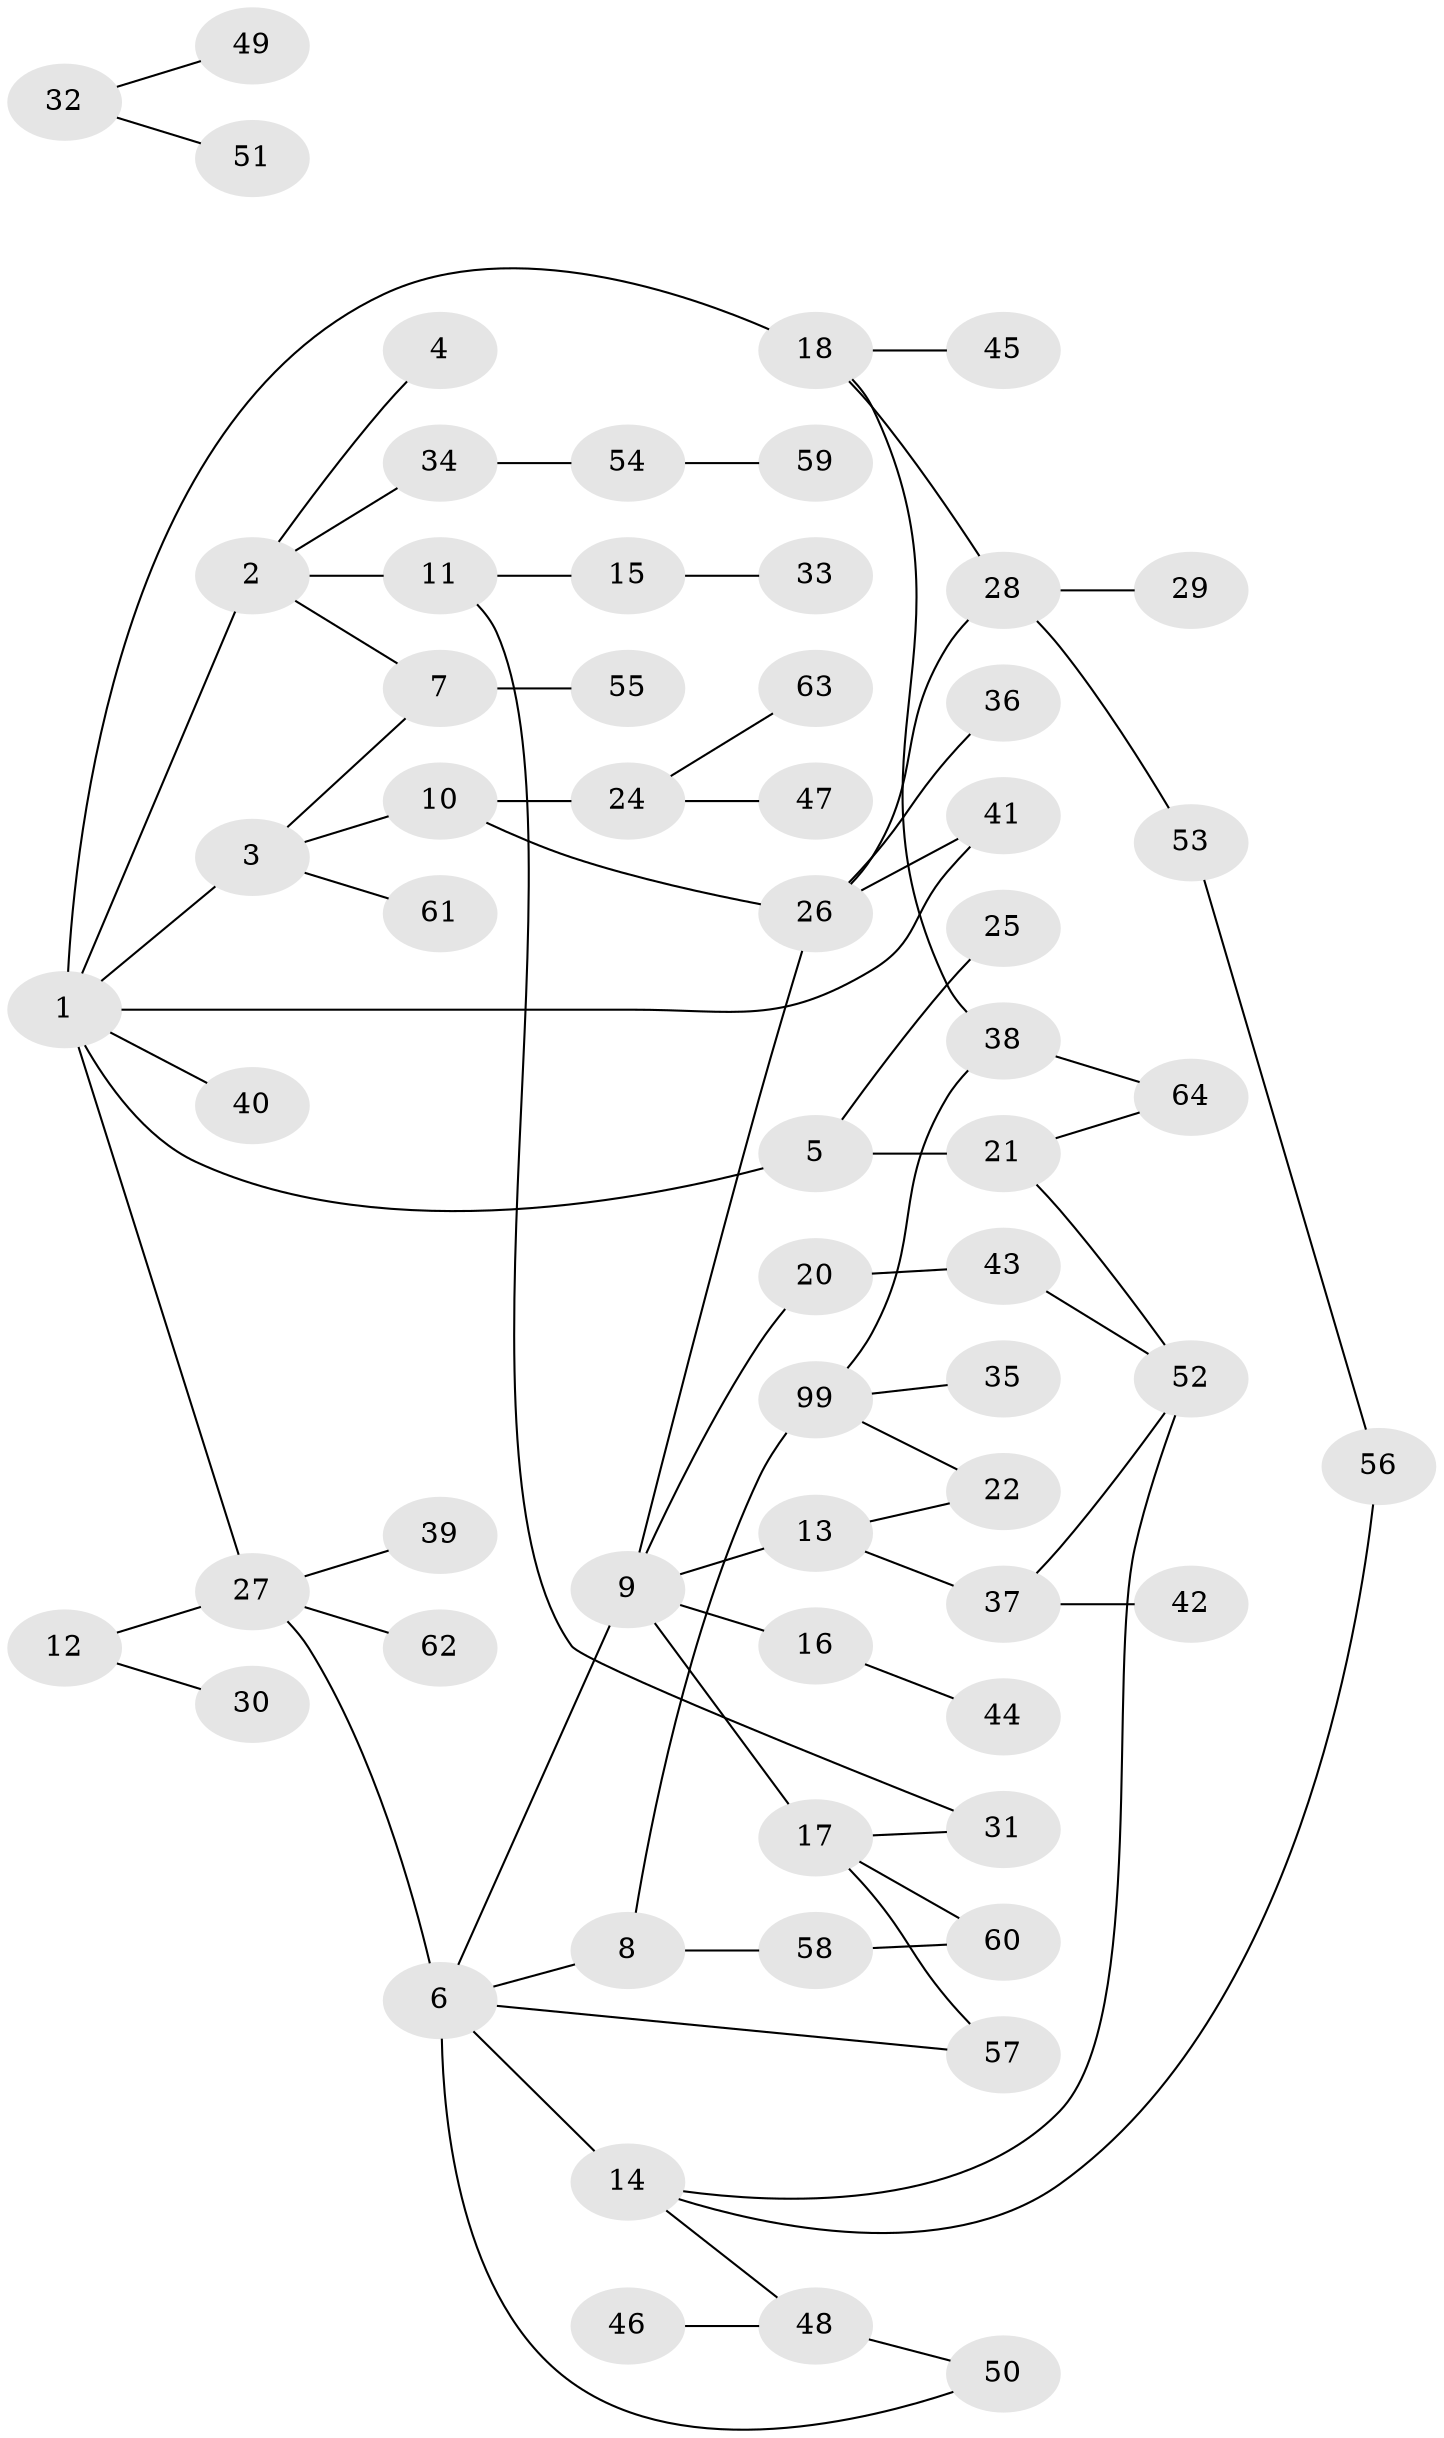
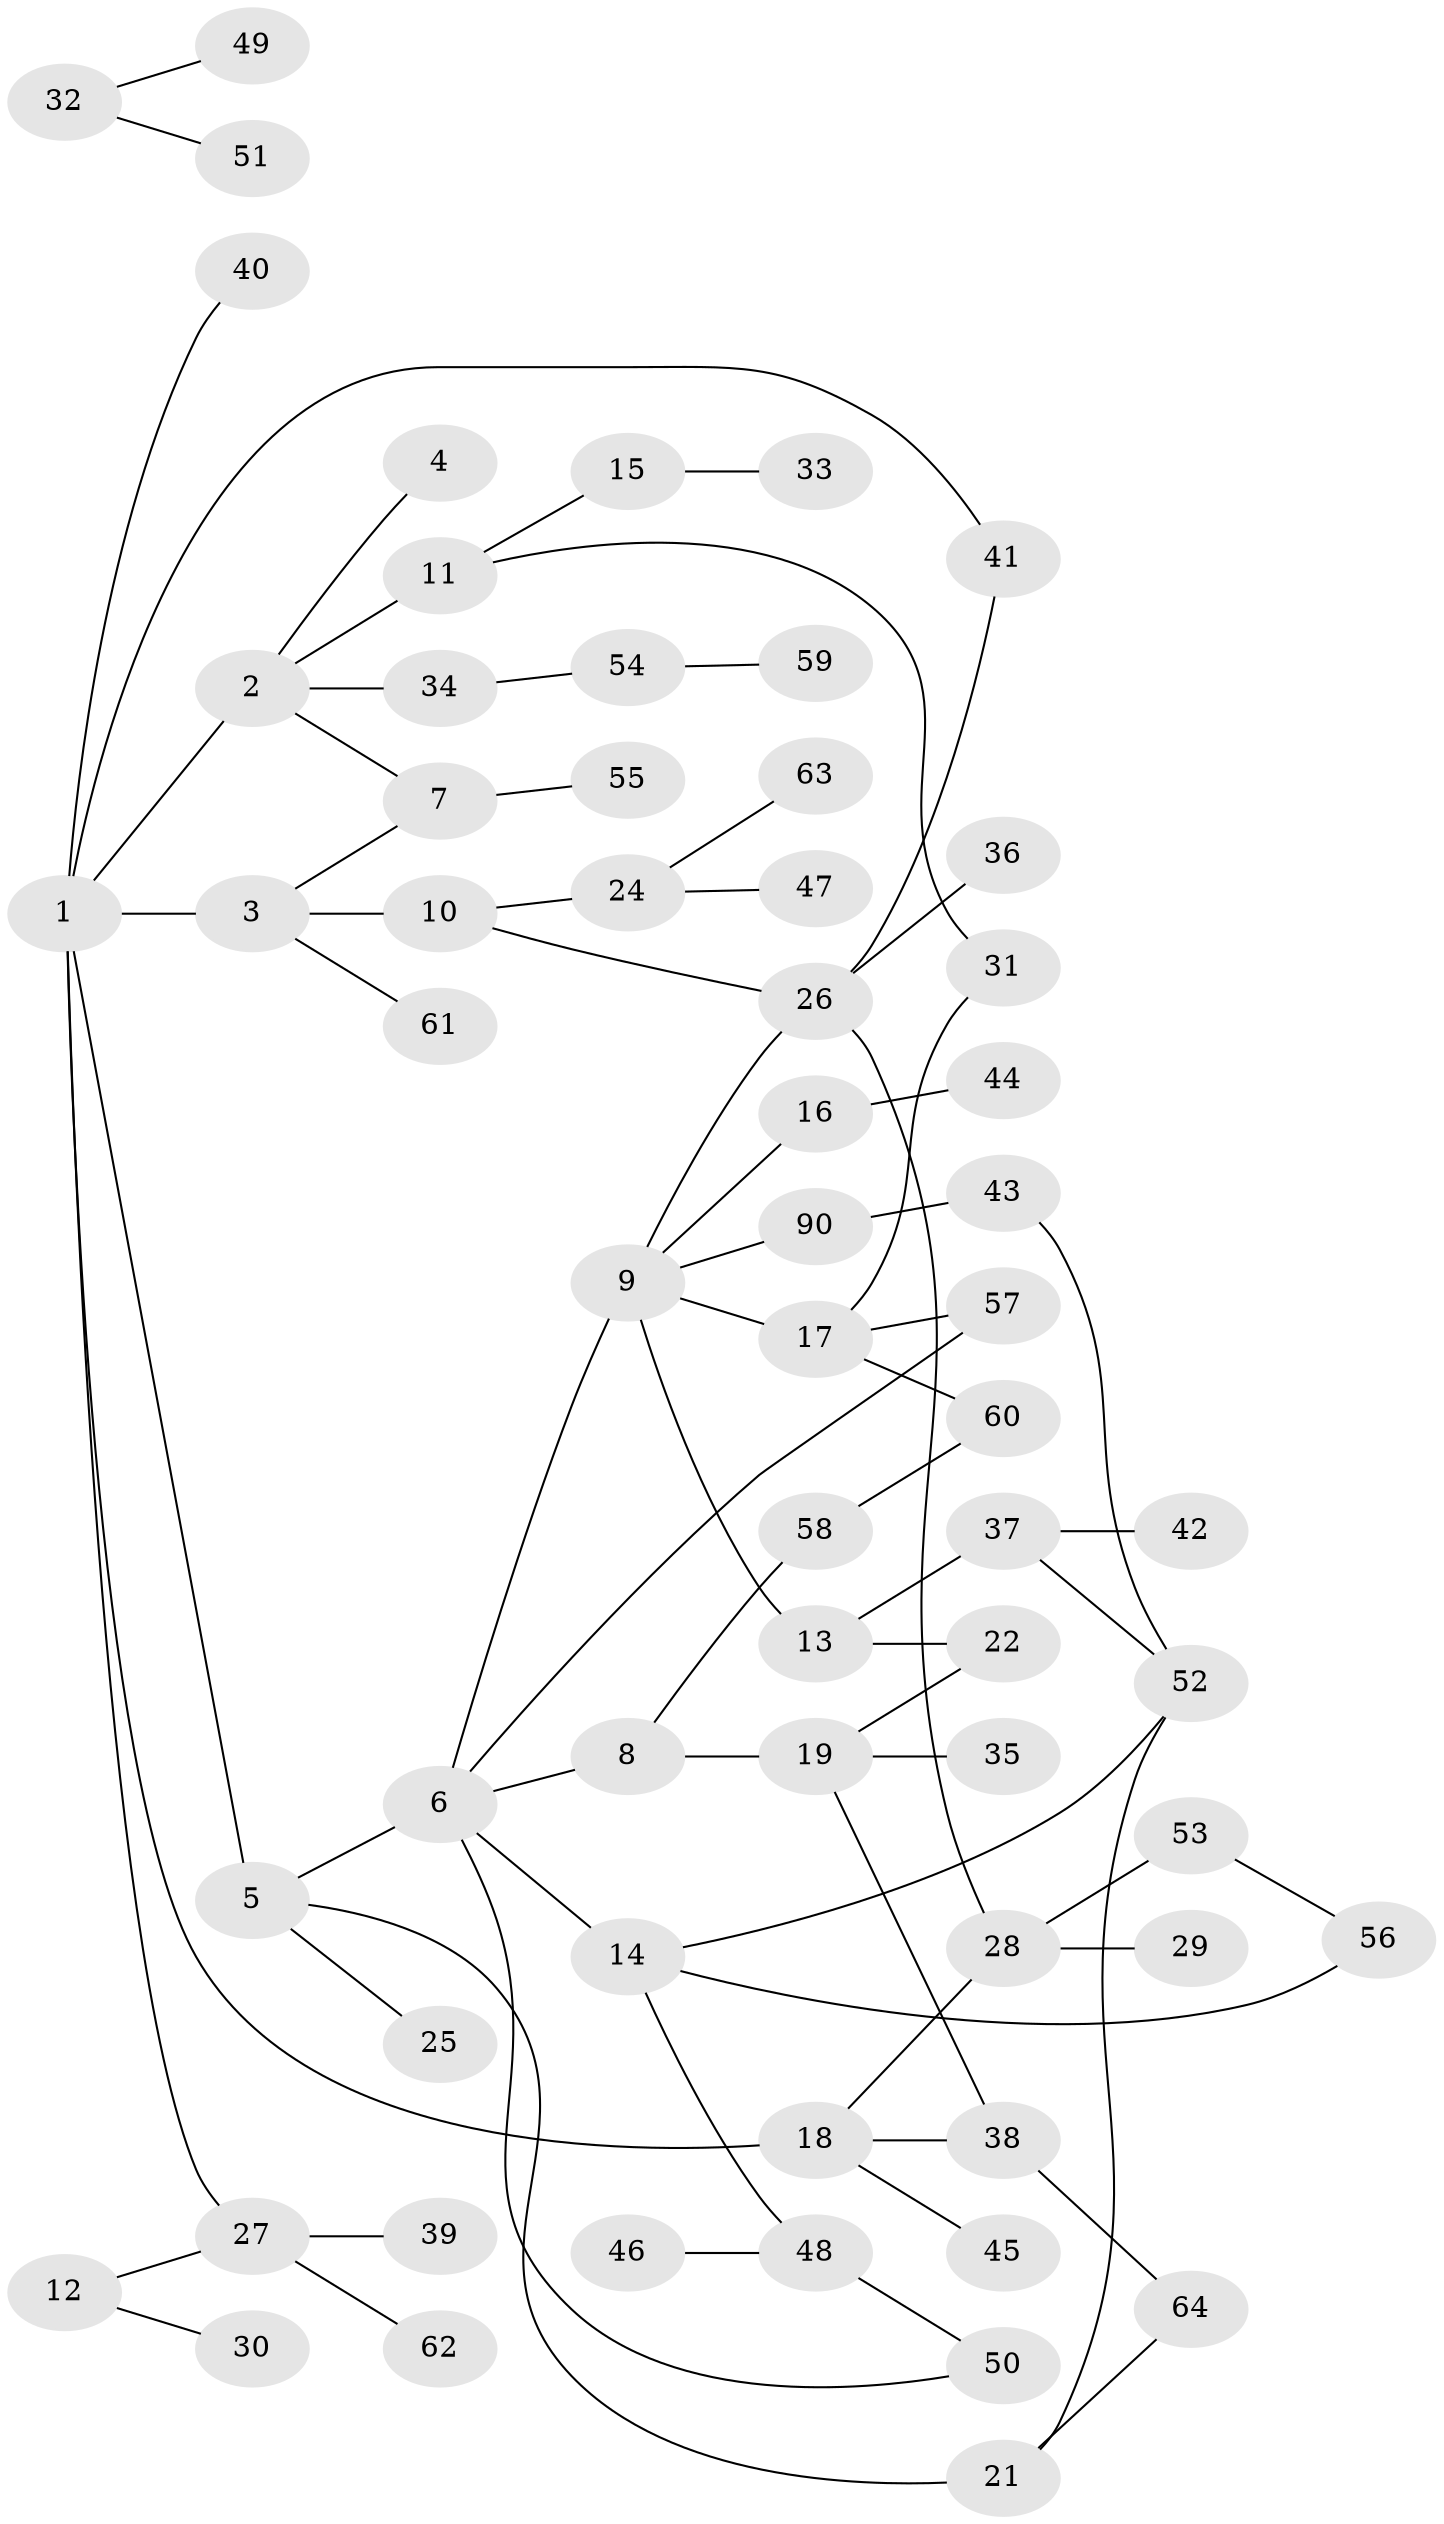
node "20": label "20" -> "90"
node "99": label "99" -> "19"
edge "27" -- "6": now "5" -- "6"
